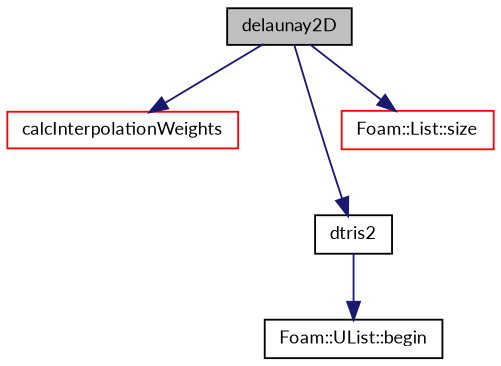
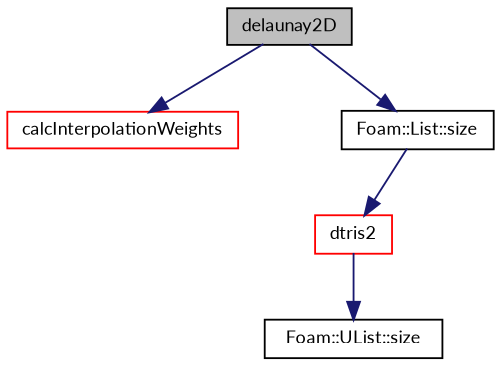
edge "delaunay2D" -> "dtris2": now "Foam::List::size" -> "dtris2"
node "Foam::List::size": color red -> black
node "dtris2": color black -> red
node "Foam::UList::begin": label "Foam::UList::begin" -> "Foam::UList::size"
